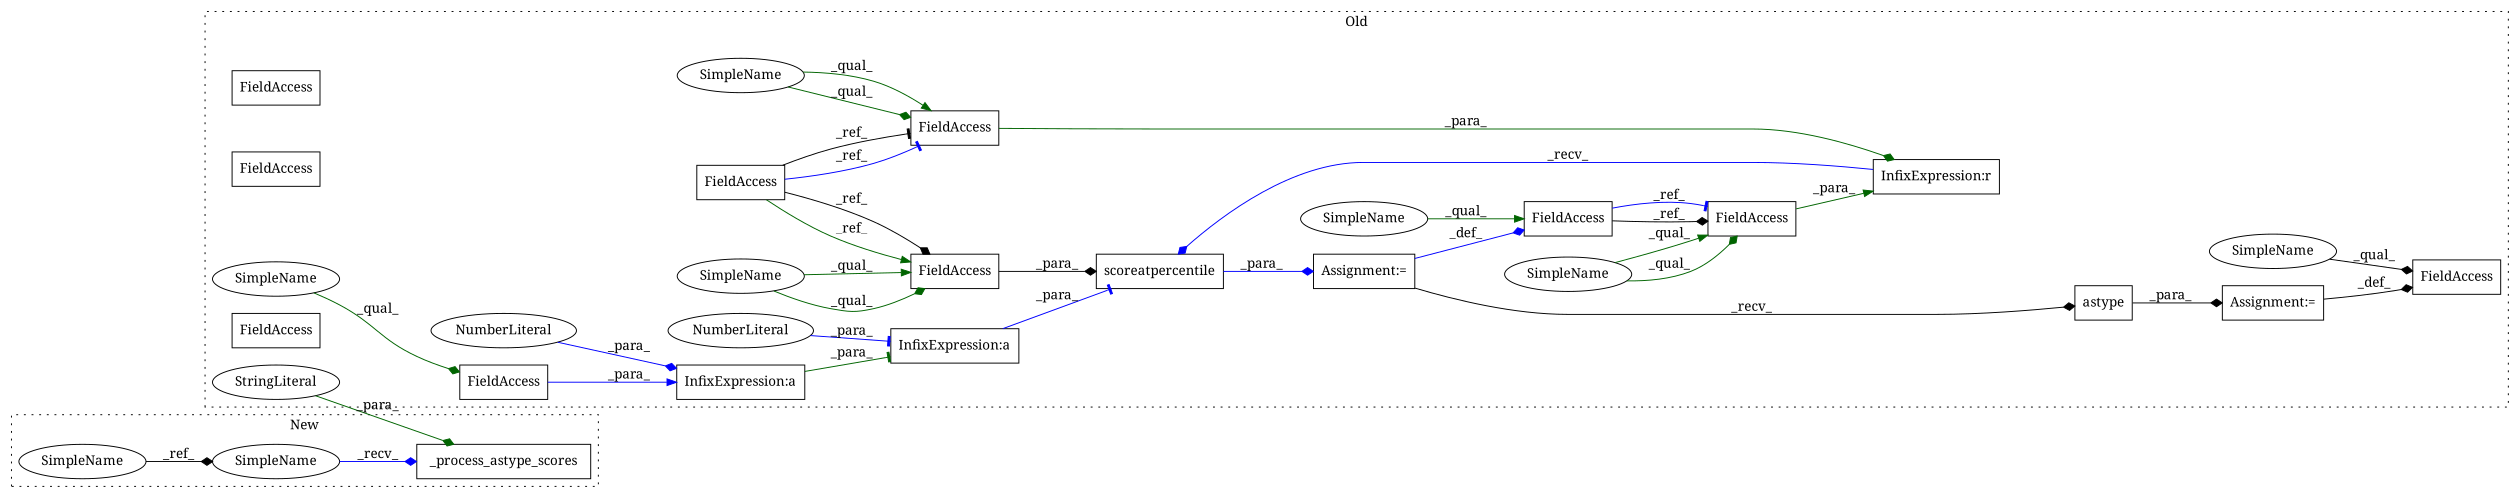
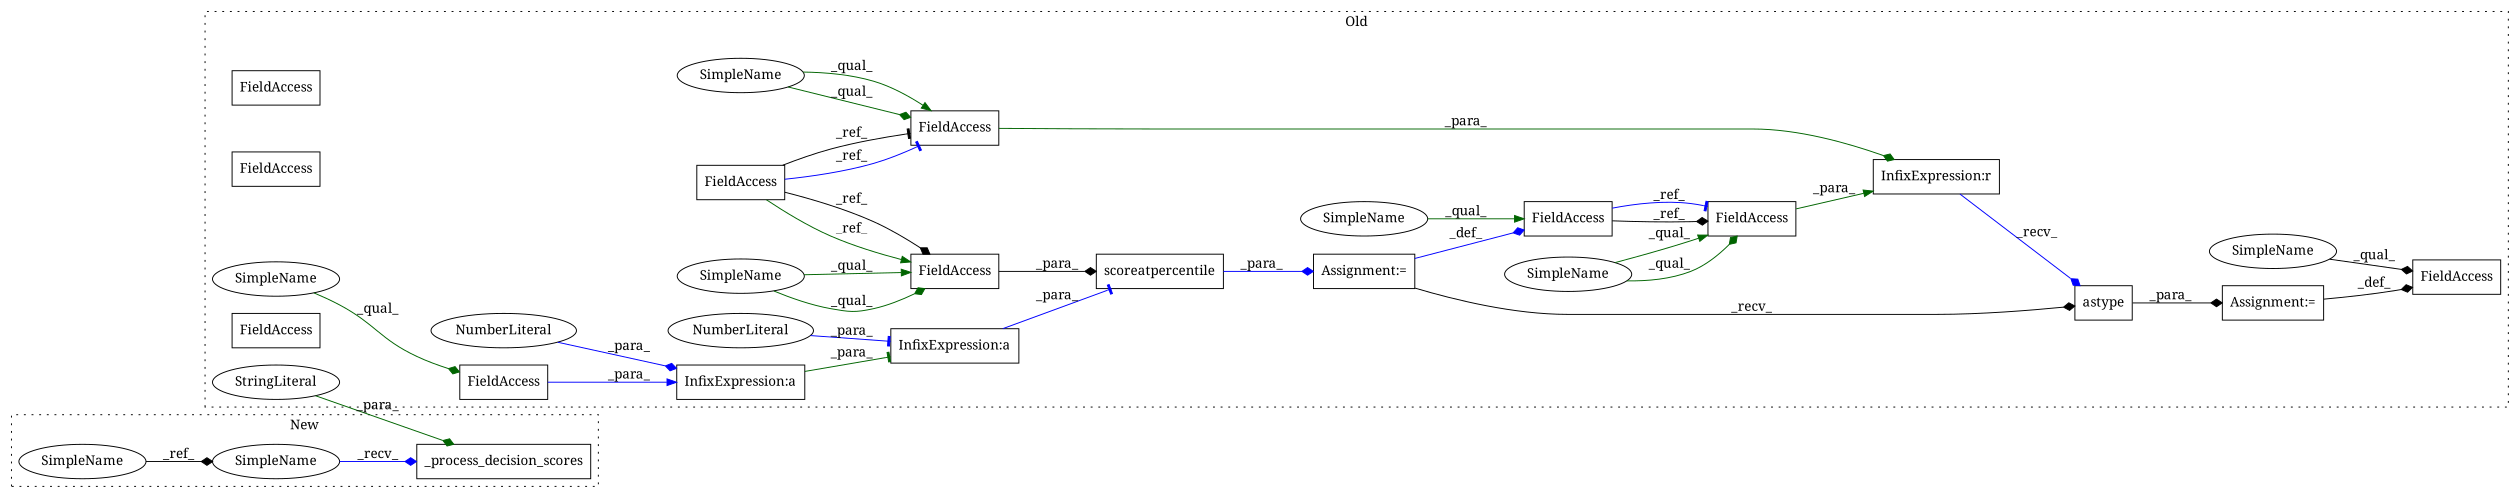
edge "InfixExpression:r" -> "scoreatpercentile": now "InfixExpression:r" -> "astype"
node "_process_astype_scores": label "_process_astype_scores" -> "_process_decision_scores"
